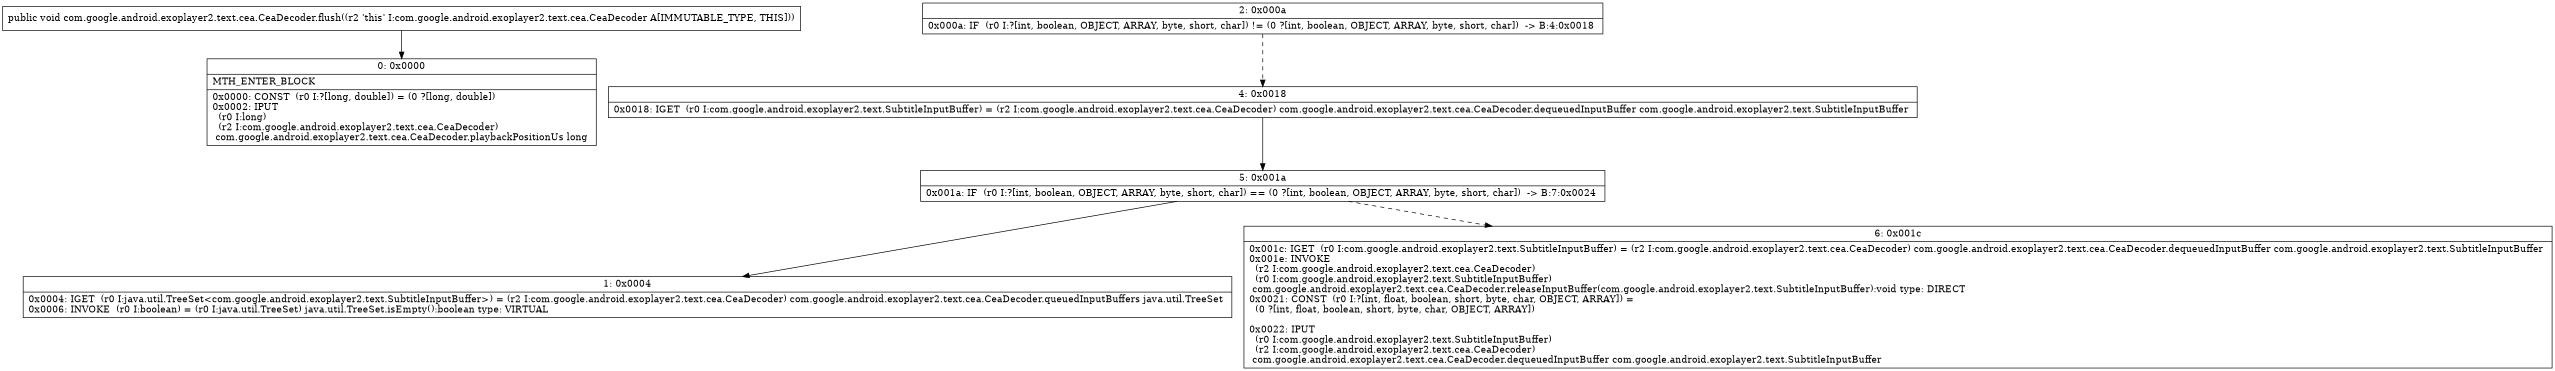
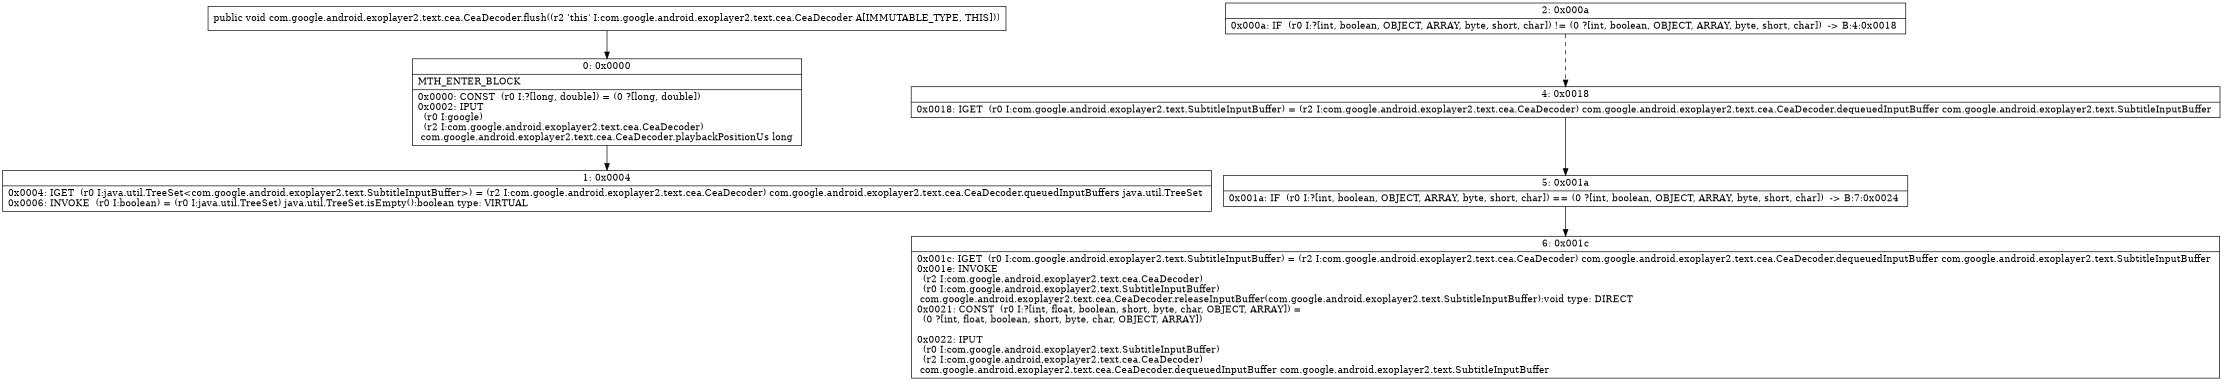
node "0: 0x0000": text "(r0 I:long)" -> "(r0 I:google)"
edge "5: 0x001a" -> "6: 0x001c": style dashed -> solid
edge "5: 0x001a" -> "1: 0x0004": now "0: 0x0000" -> "1: 0x0004"
